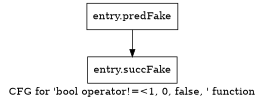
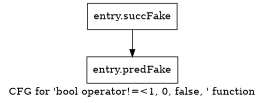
edge "entry.predFake" -> "entry.succFake": reversed
